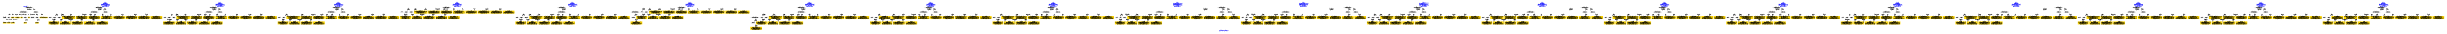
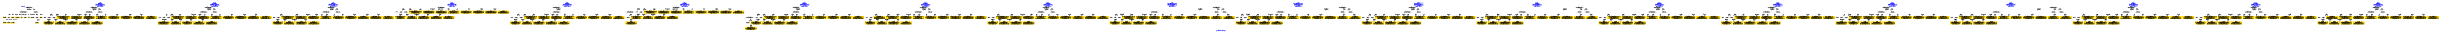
node "Date_made": fillcolor lightgray -> gold
node "CulturalHeritageObject_URL": label "CulturalHeritageObject_URL" -> "Pic_URL"
node "Keywords": removed
